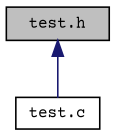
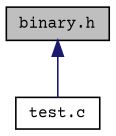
node "test.h": label "test.h" -> "binary.h"
